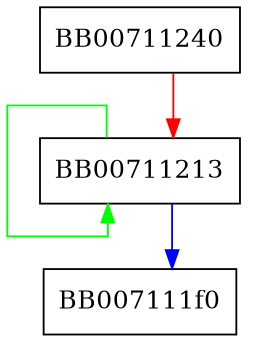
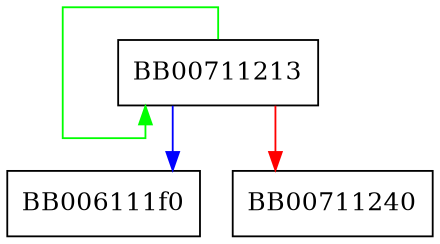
edge "BB00711240" -> "BB00711213": reversed
node "BB007111f0": label "BB007111f0" -> "BB006111f0"
